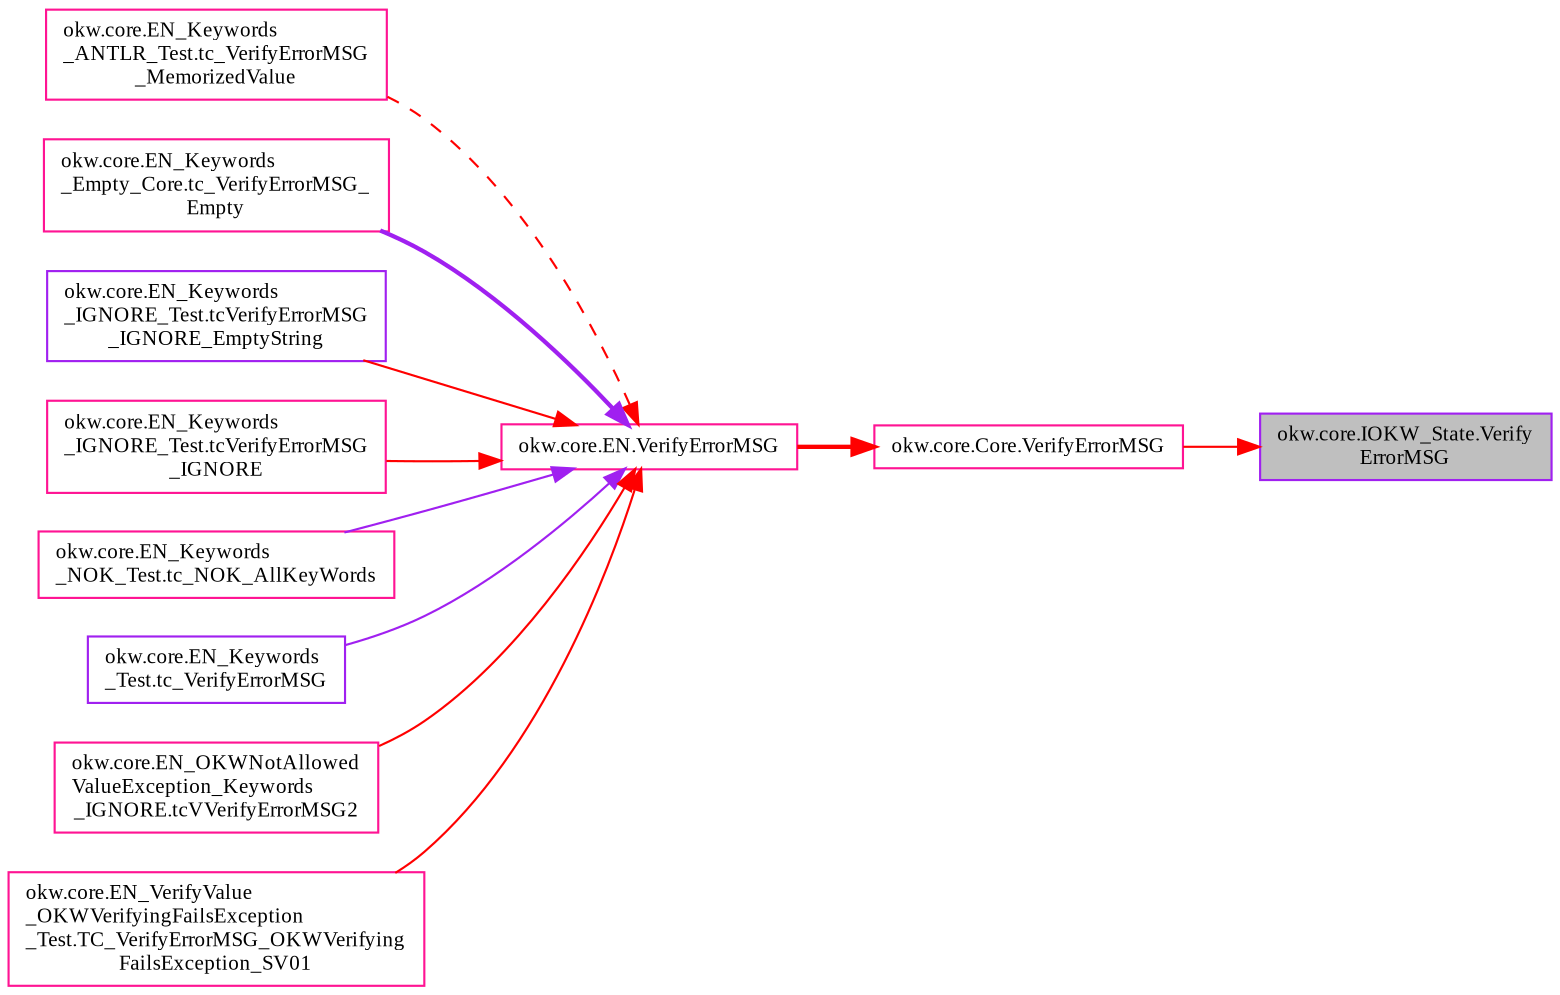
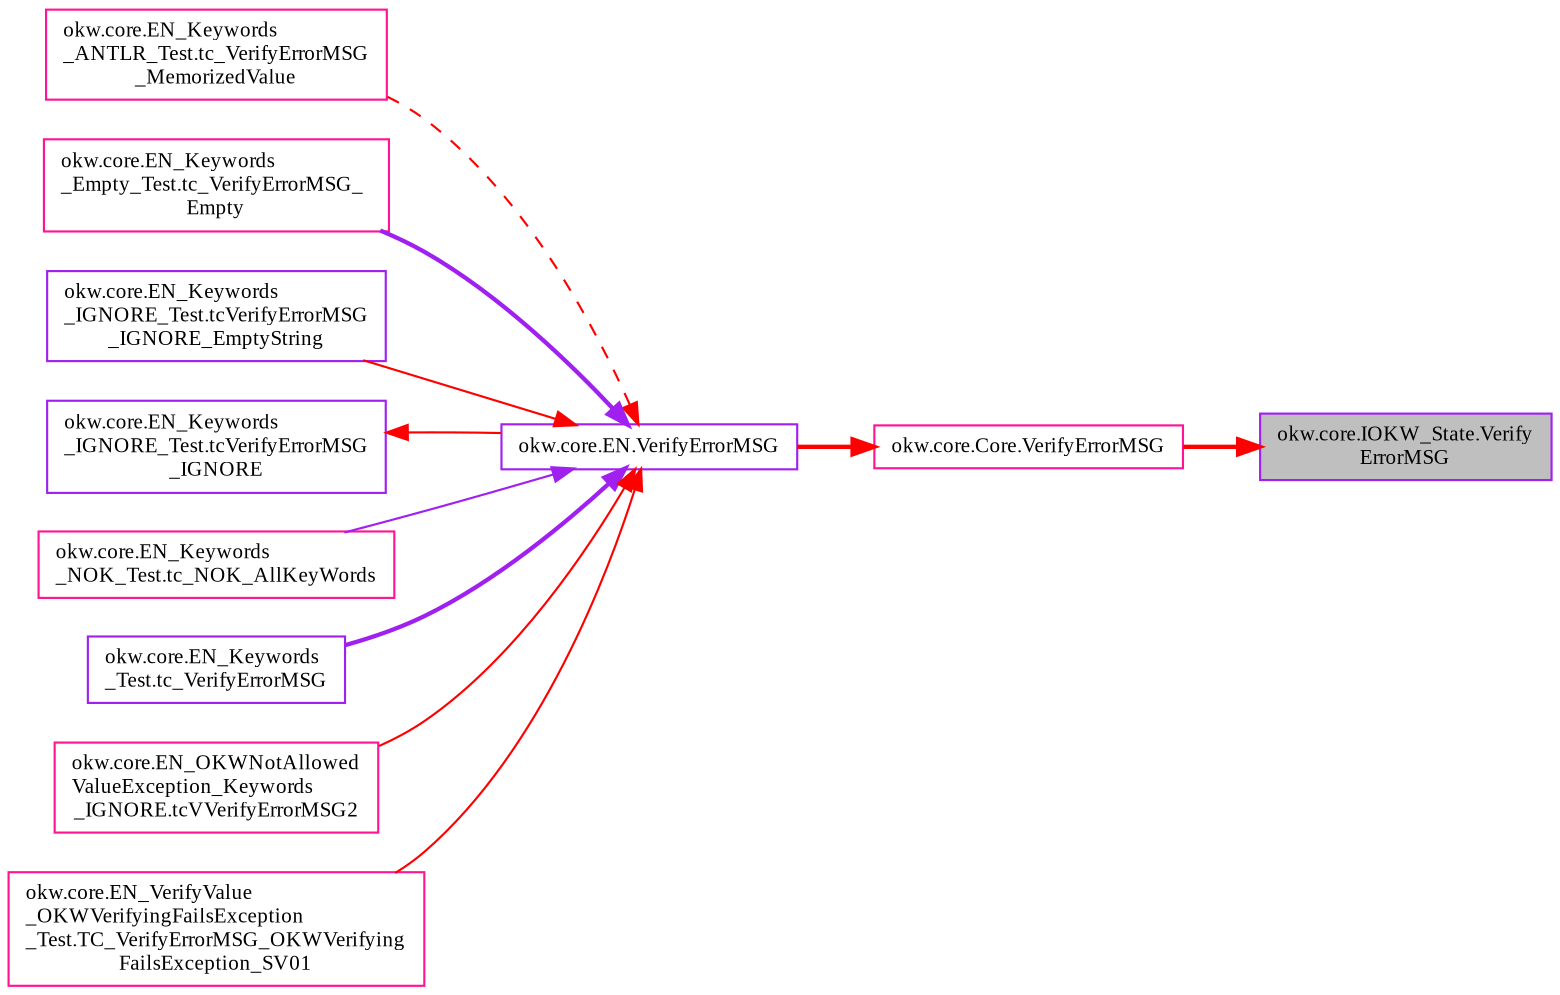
node "okw.core.EN_Keywords _Empty_Core.tc_VerifyErrorMSG_ Empty": label "okw.core.EN_Keywords _Empty_Core.tc_VerifyErrorMSG_ Empty" -> "okw.core.EN_Keywords _Empty_Test.tc_VerifyErrorMSG_ Empty"
node "okw.core.EN_Keywords _IGNORE_Test.tcVerifyErrorMSG _IGNORE": color deeppink -> purple
node "okw.core.EN.VerifyErrorMSG": color deeppink -> purple
edge "okw.core.Core.VerifyErrorMSG" -> "okw.core.IOKW_State.Verify ErrorMSG": style solid -> bold
edge "okw.core.EN_Keywords _IGNORE_Test.tcVerifyErrorMSG _IGNORE" -> "okw.core.EN.VerifyErrorMSG": reversed
edge "okw.core.EN_Keywords _Test.tc_VerifyErrorMSG" -> "okw.core.EN.VerifyErrorMSG": style solid -> bold
